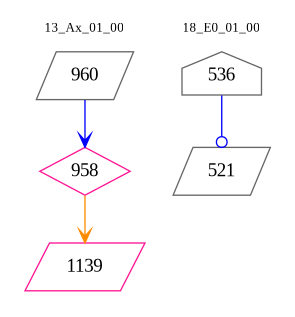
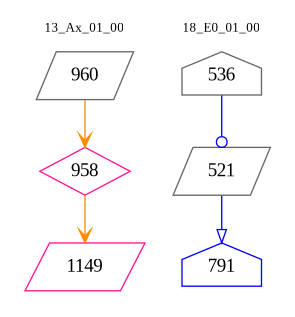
edge "960" -> "958": color blue -> darkorange
node "1139": label "1139" -> "1149"
node "791": added
